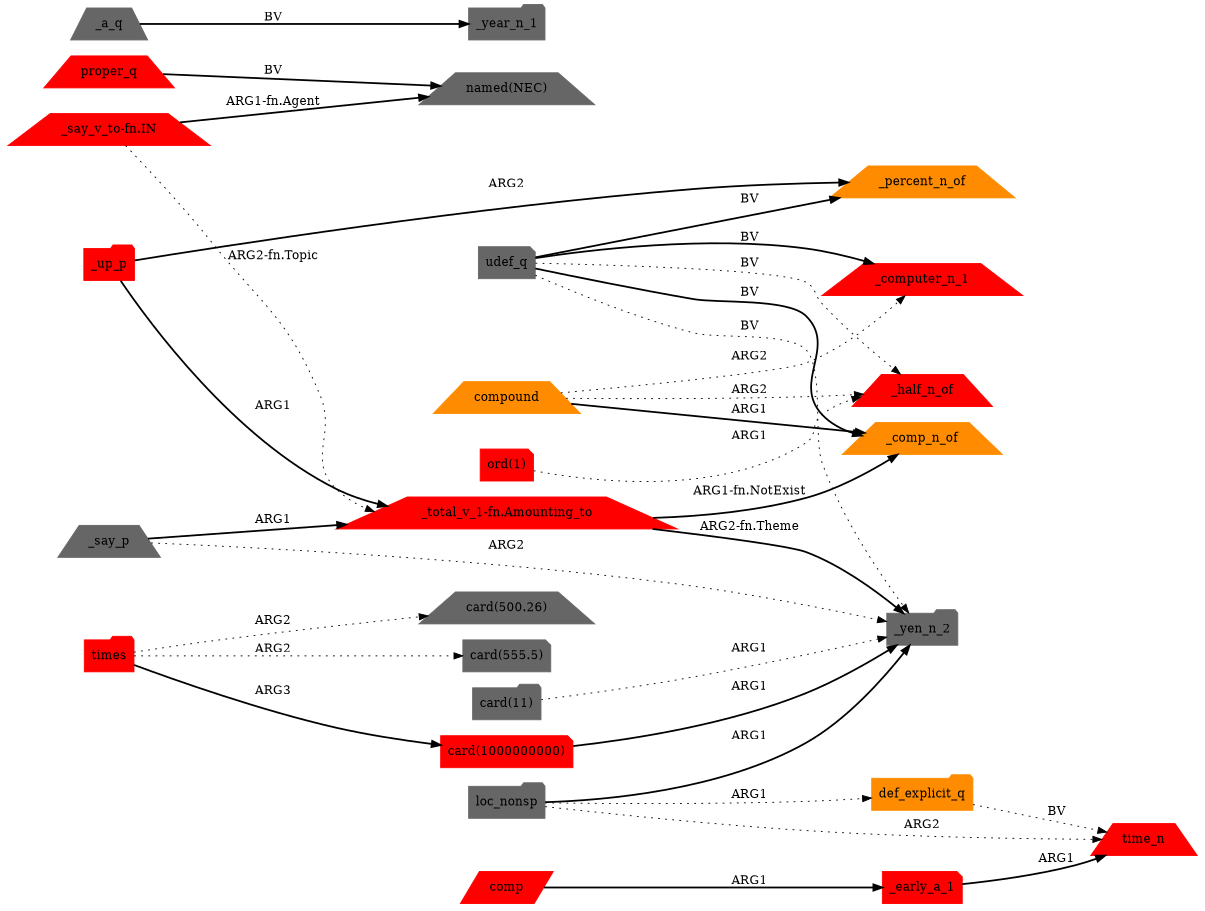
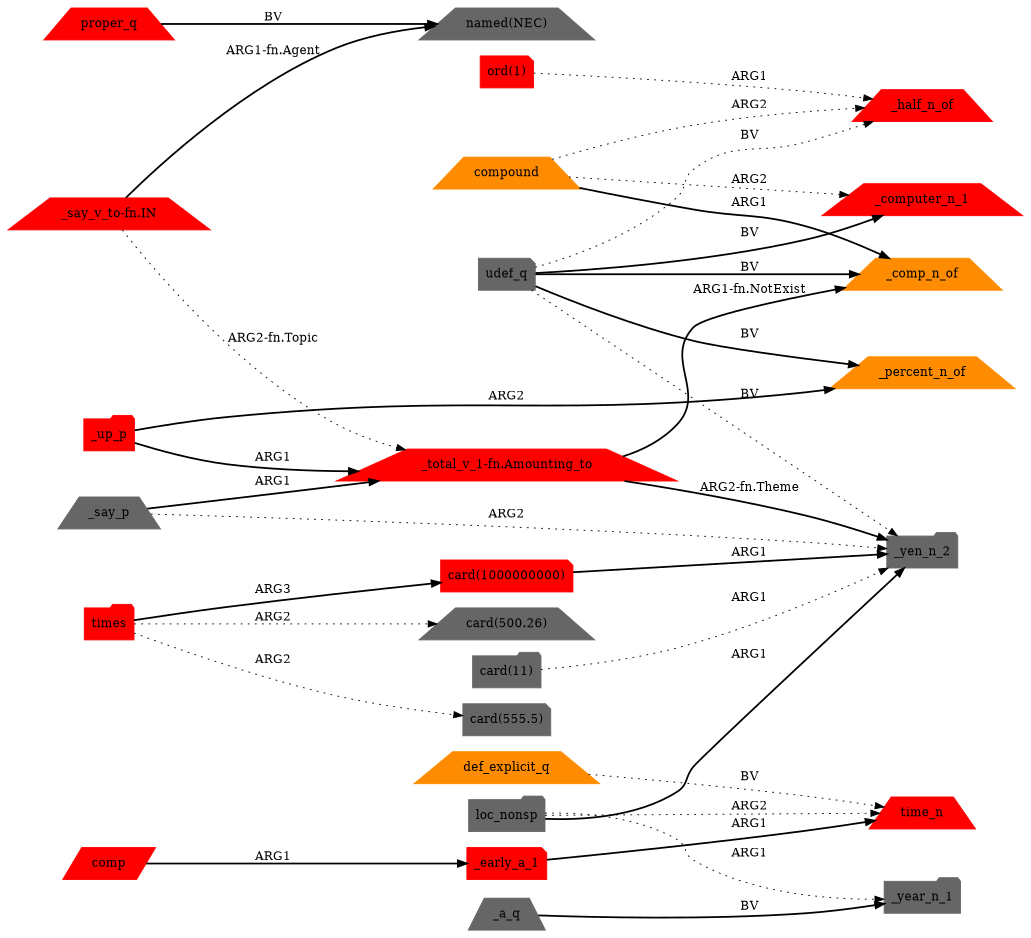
node "def_explicit_q": shape folder -> trapezium
edge "loc_nonsp" -> "def_explicit_q": now "loc_nonsp" -> "_year_n_1"
